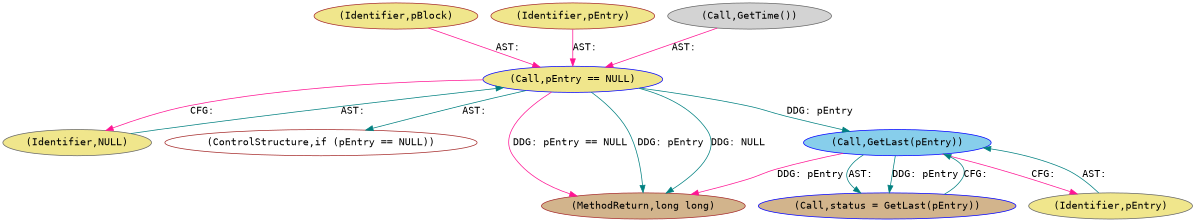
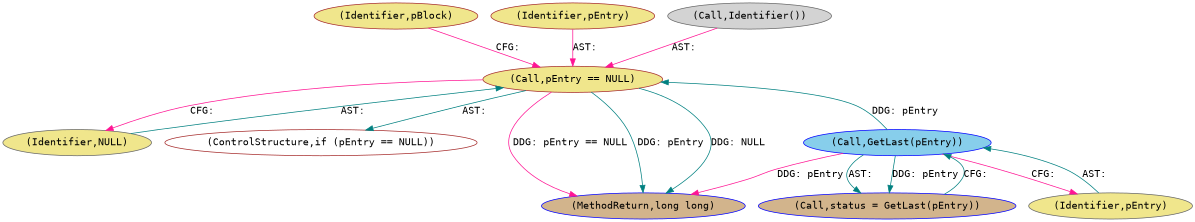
node "(Call,GetTime())": label "(Call,GetTime())" -> "(Call,Identifier())"
edge "(Identifier,pBlock)" -> "(Call,pEntry == NULL)": label "AST: " -> "CFG: "
node "(Call,pEntry == NULL)": color blue -> brown
edge "(Call,pEntry == NULL)" -> "(Call,GetLast(pEntry))": reversed
node "(MethodReturn,long long)": color brown -> blue
